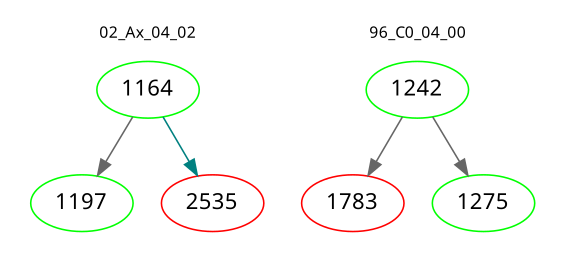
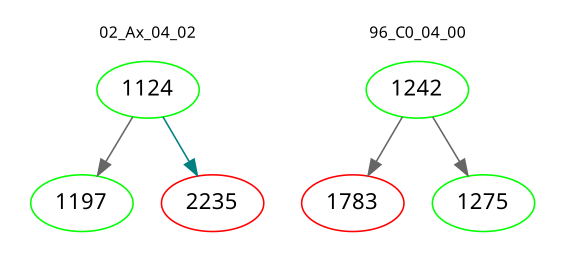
node "1164": label "1164" -> "1124"
node "2535": label "2535" -> "2235"
